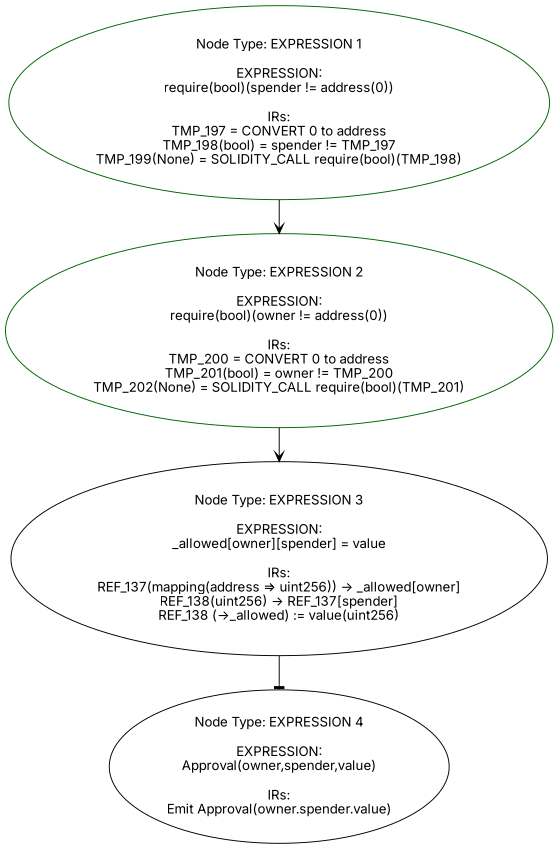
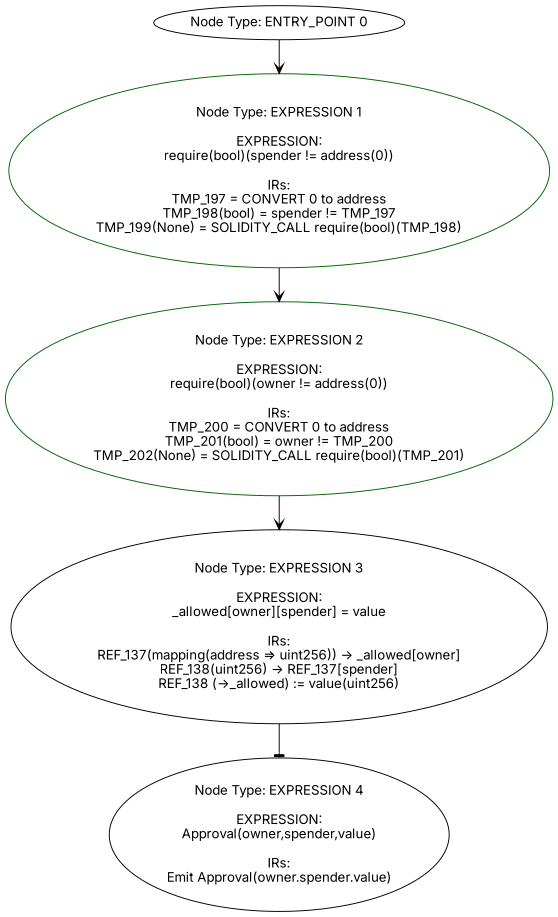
node "Node Type: ENTRY_POINT 0": added
